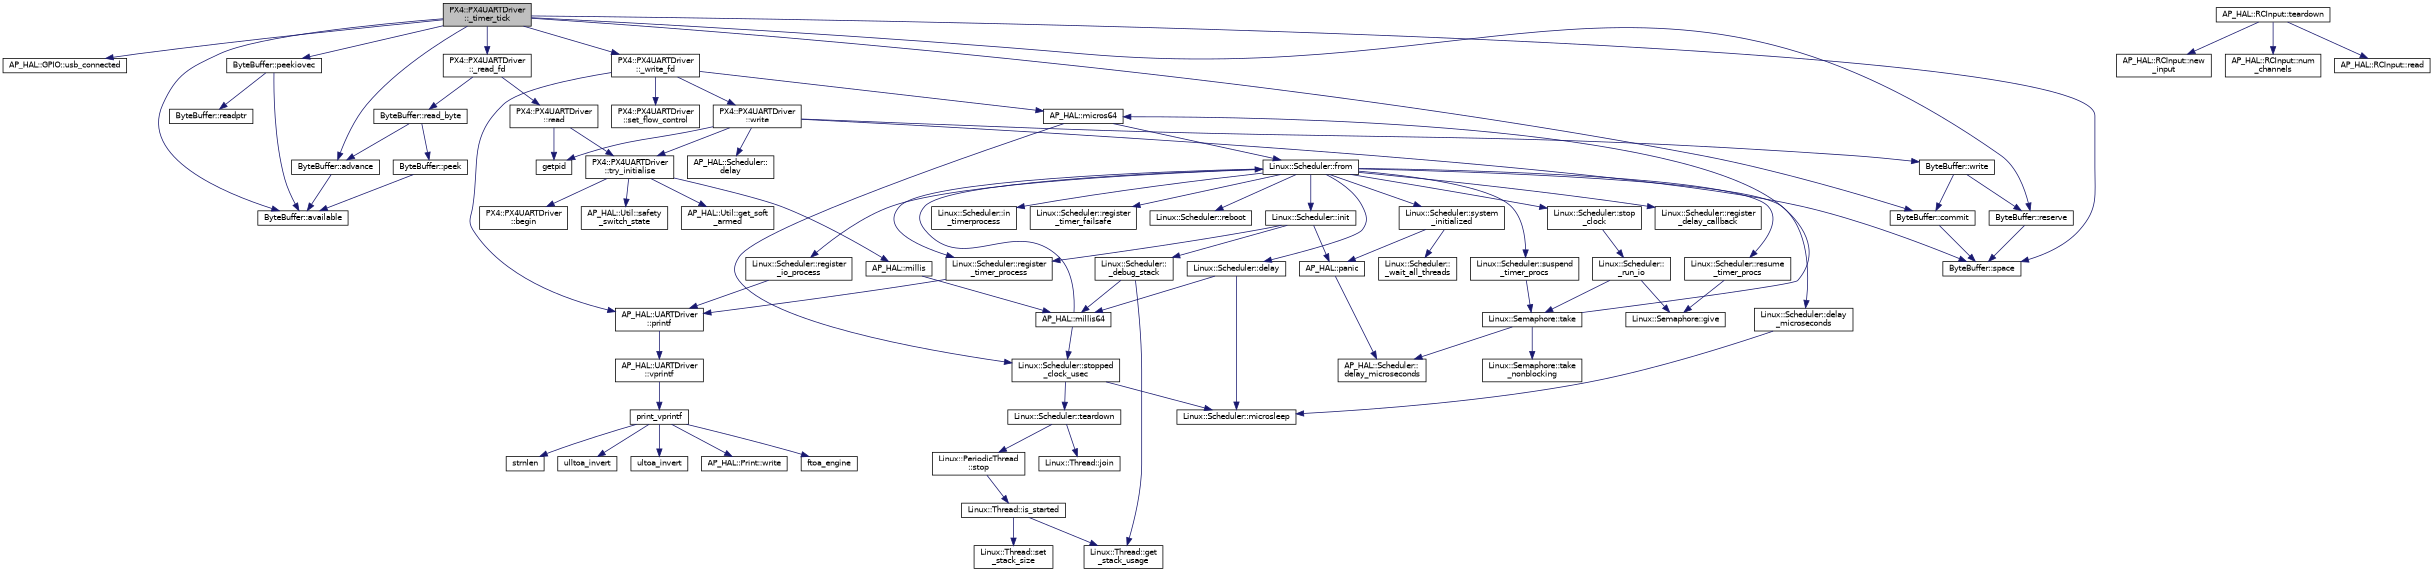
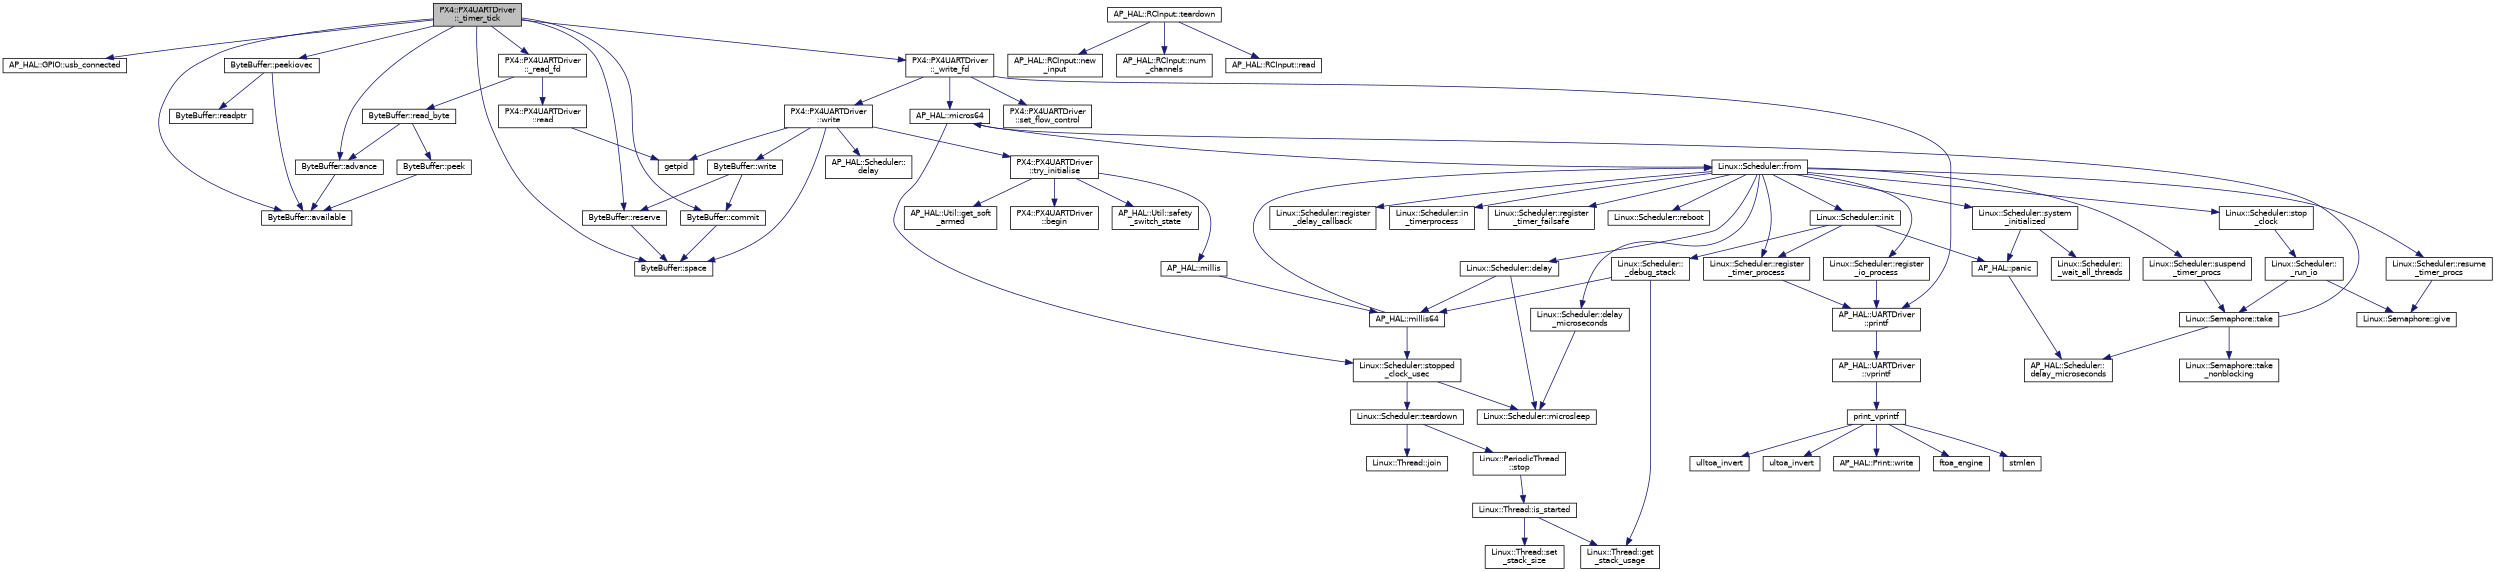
edge "PX4::PX4UARTDriver ::read" -> "PX4::PX4UARTDriver ::try_initialise": removed
